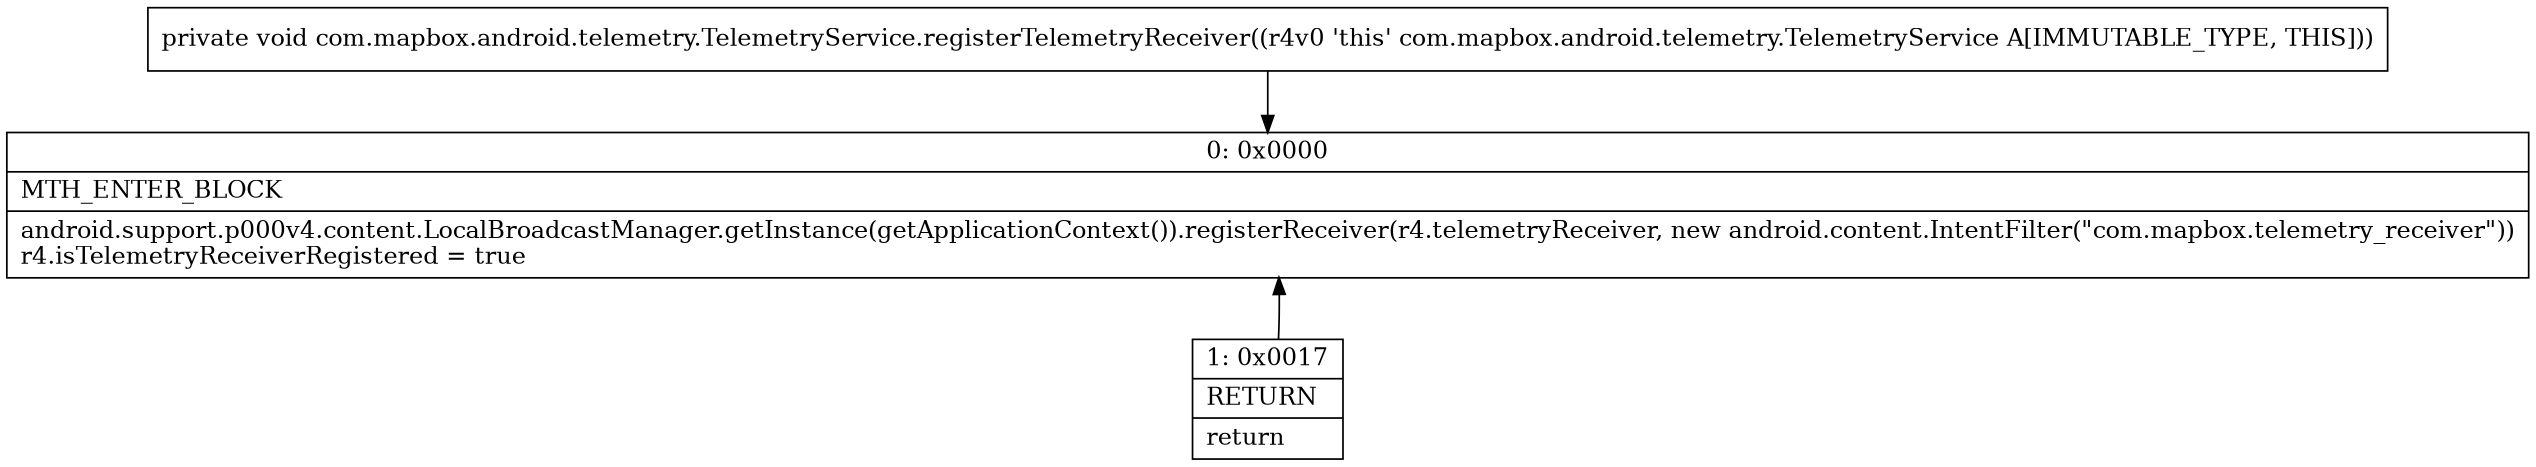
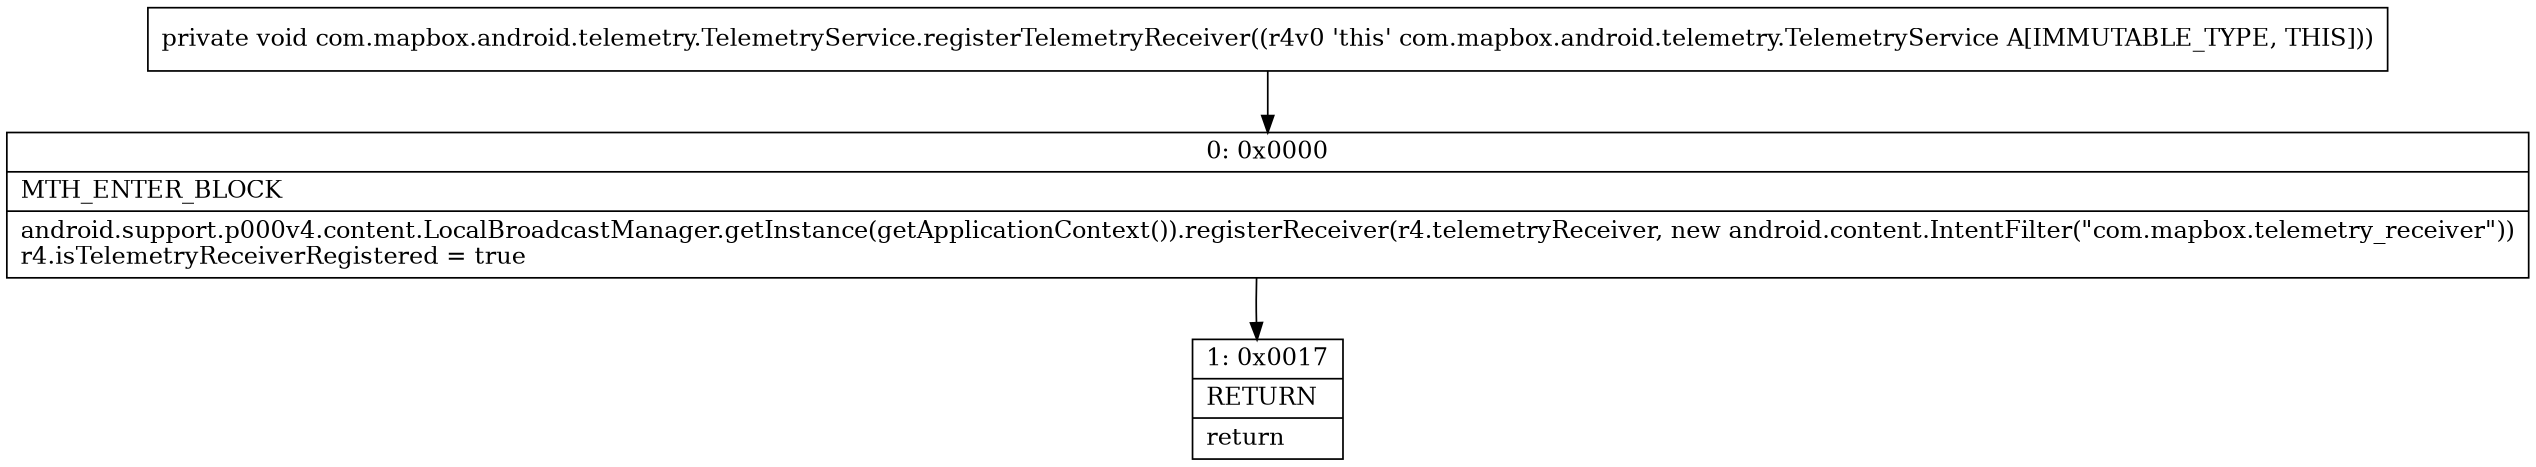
edge "1: 0x0017" -> "0: 0x0000": reversed
